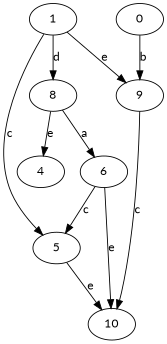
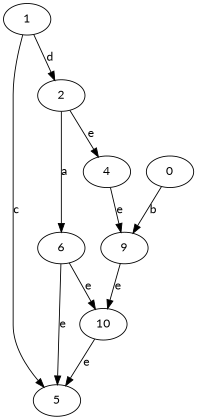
edge "1" -> "9": now "4" -> "9"
node "8": label "8" -> "2"
edge "6" -> "5": label "c" -> "e"
edge "9" -> "10": label "c" -> "e"
edge "5" -> "10": reversed
